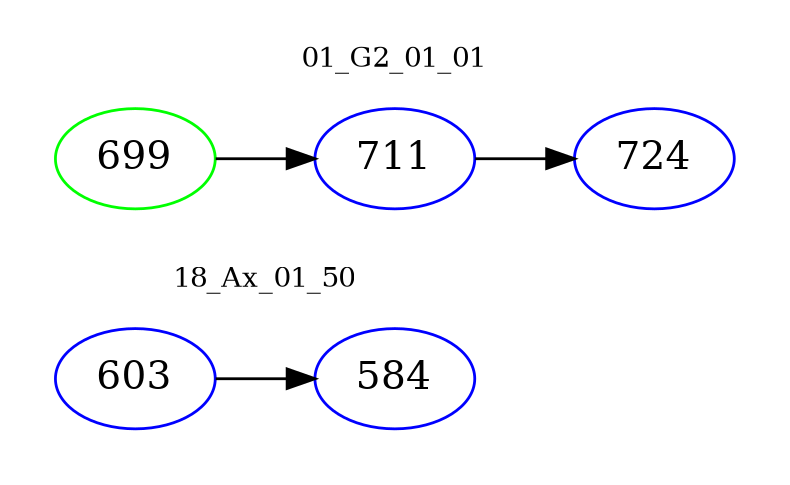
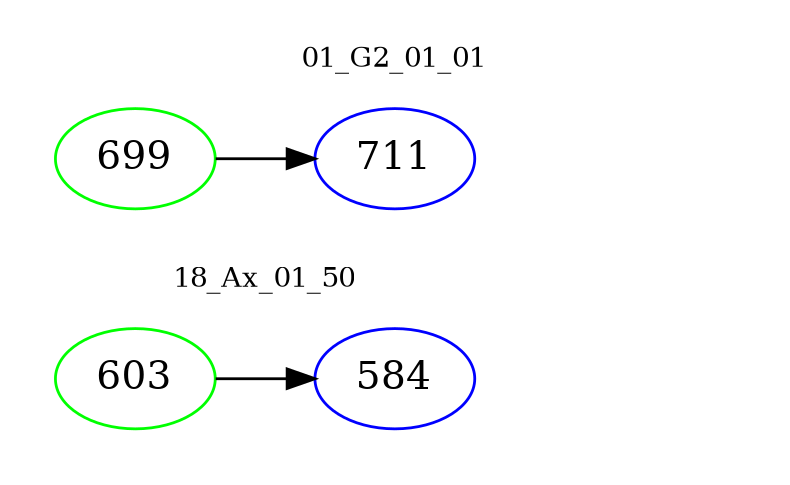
node "724": removed
node "603": color blue -> green
